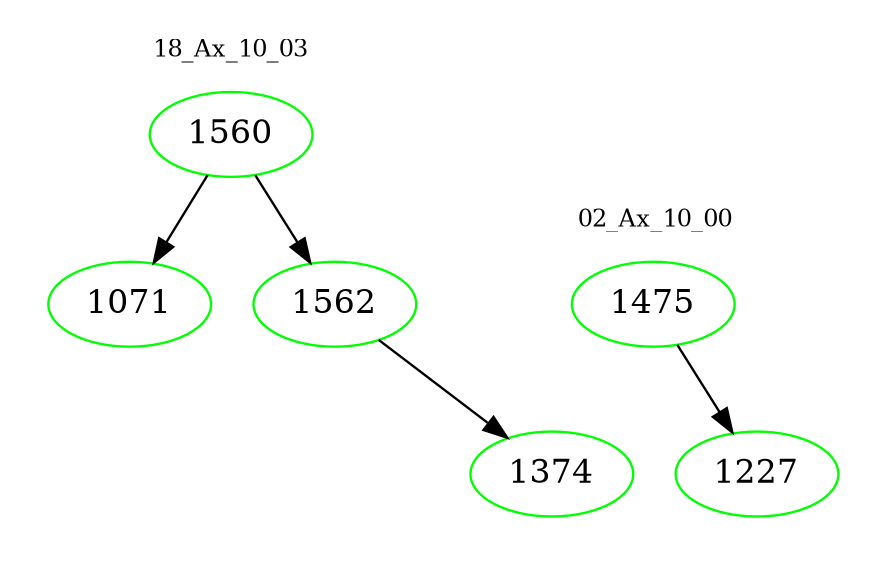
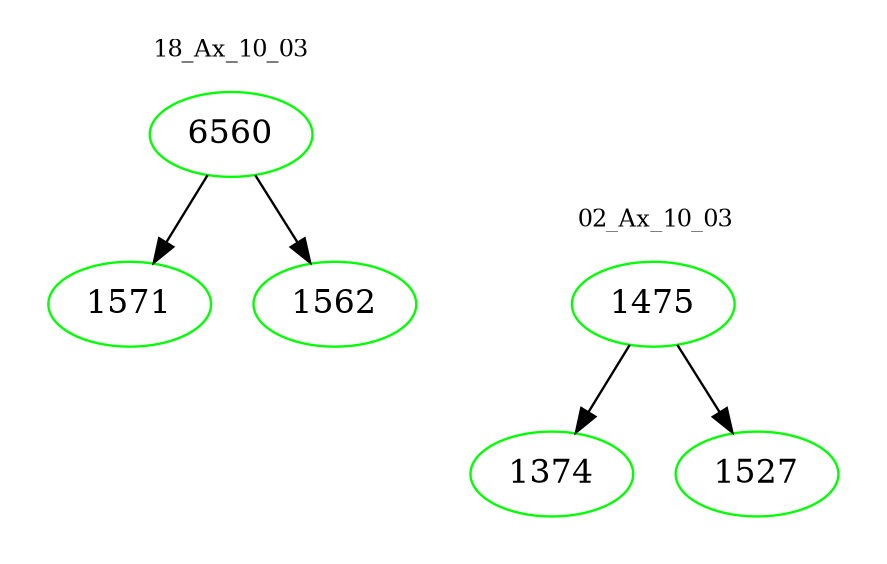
node "1560": label "1560" -> "6560"
cluster "02_Ax_10_00": label "02_Ax_10_00" -> "02_Ax_10_03"
node "1071": label "1071" -> "1571"
edge "1562" -> "1374": now "1475" -> "1374"
node "1227": label "1227" -> "1527"
